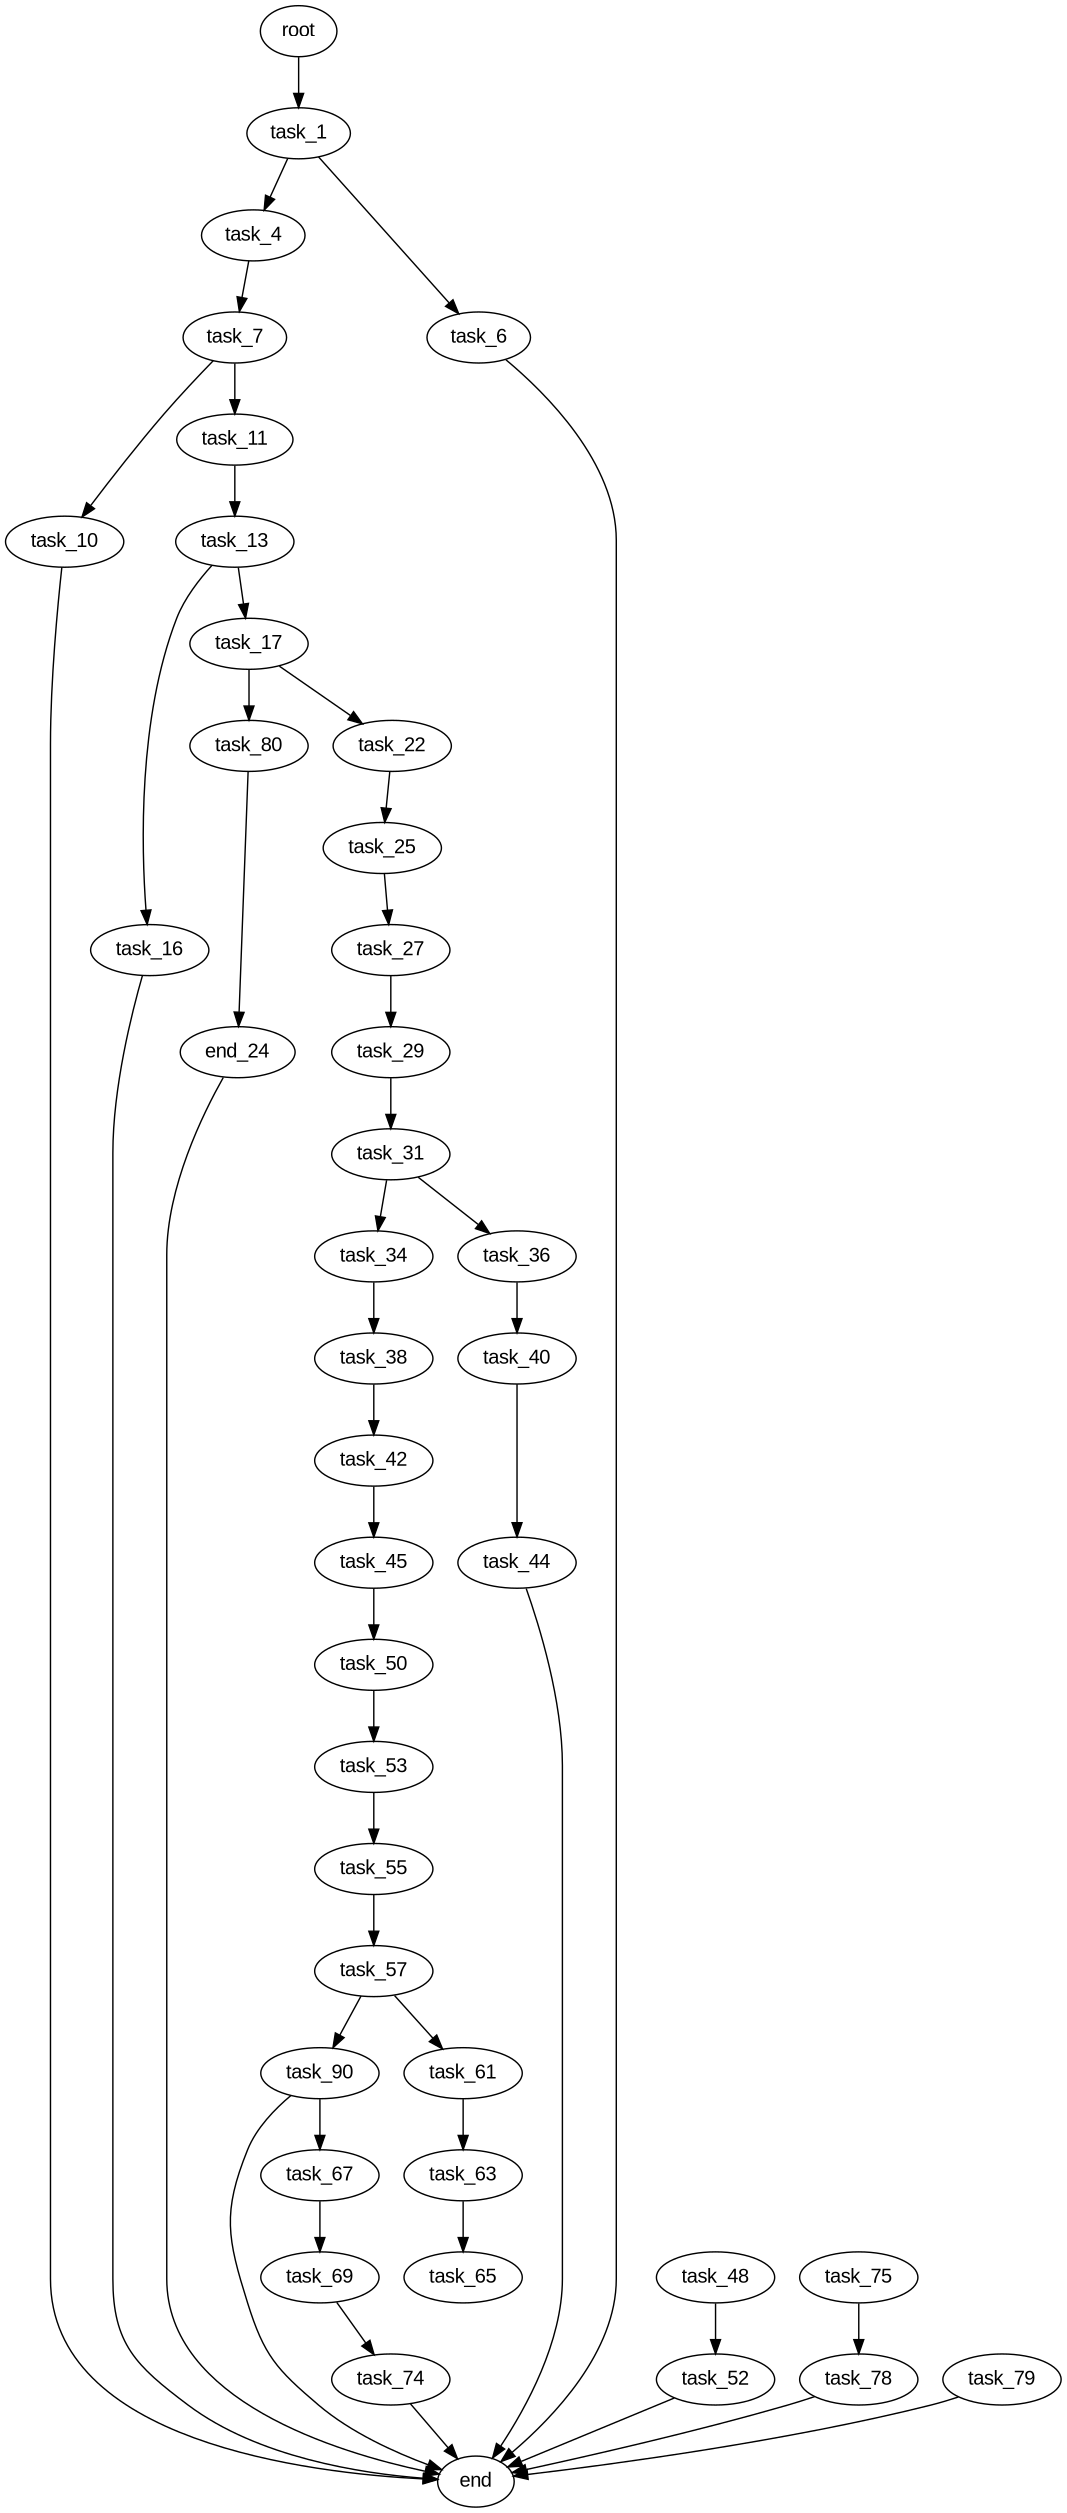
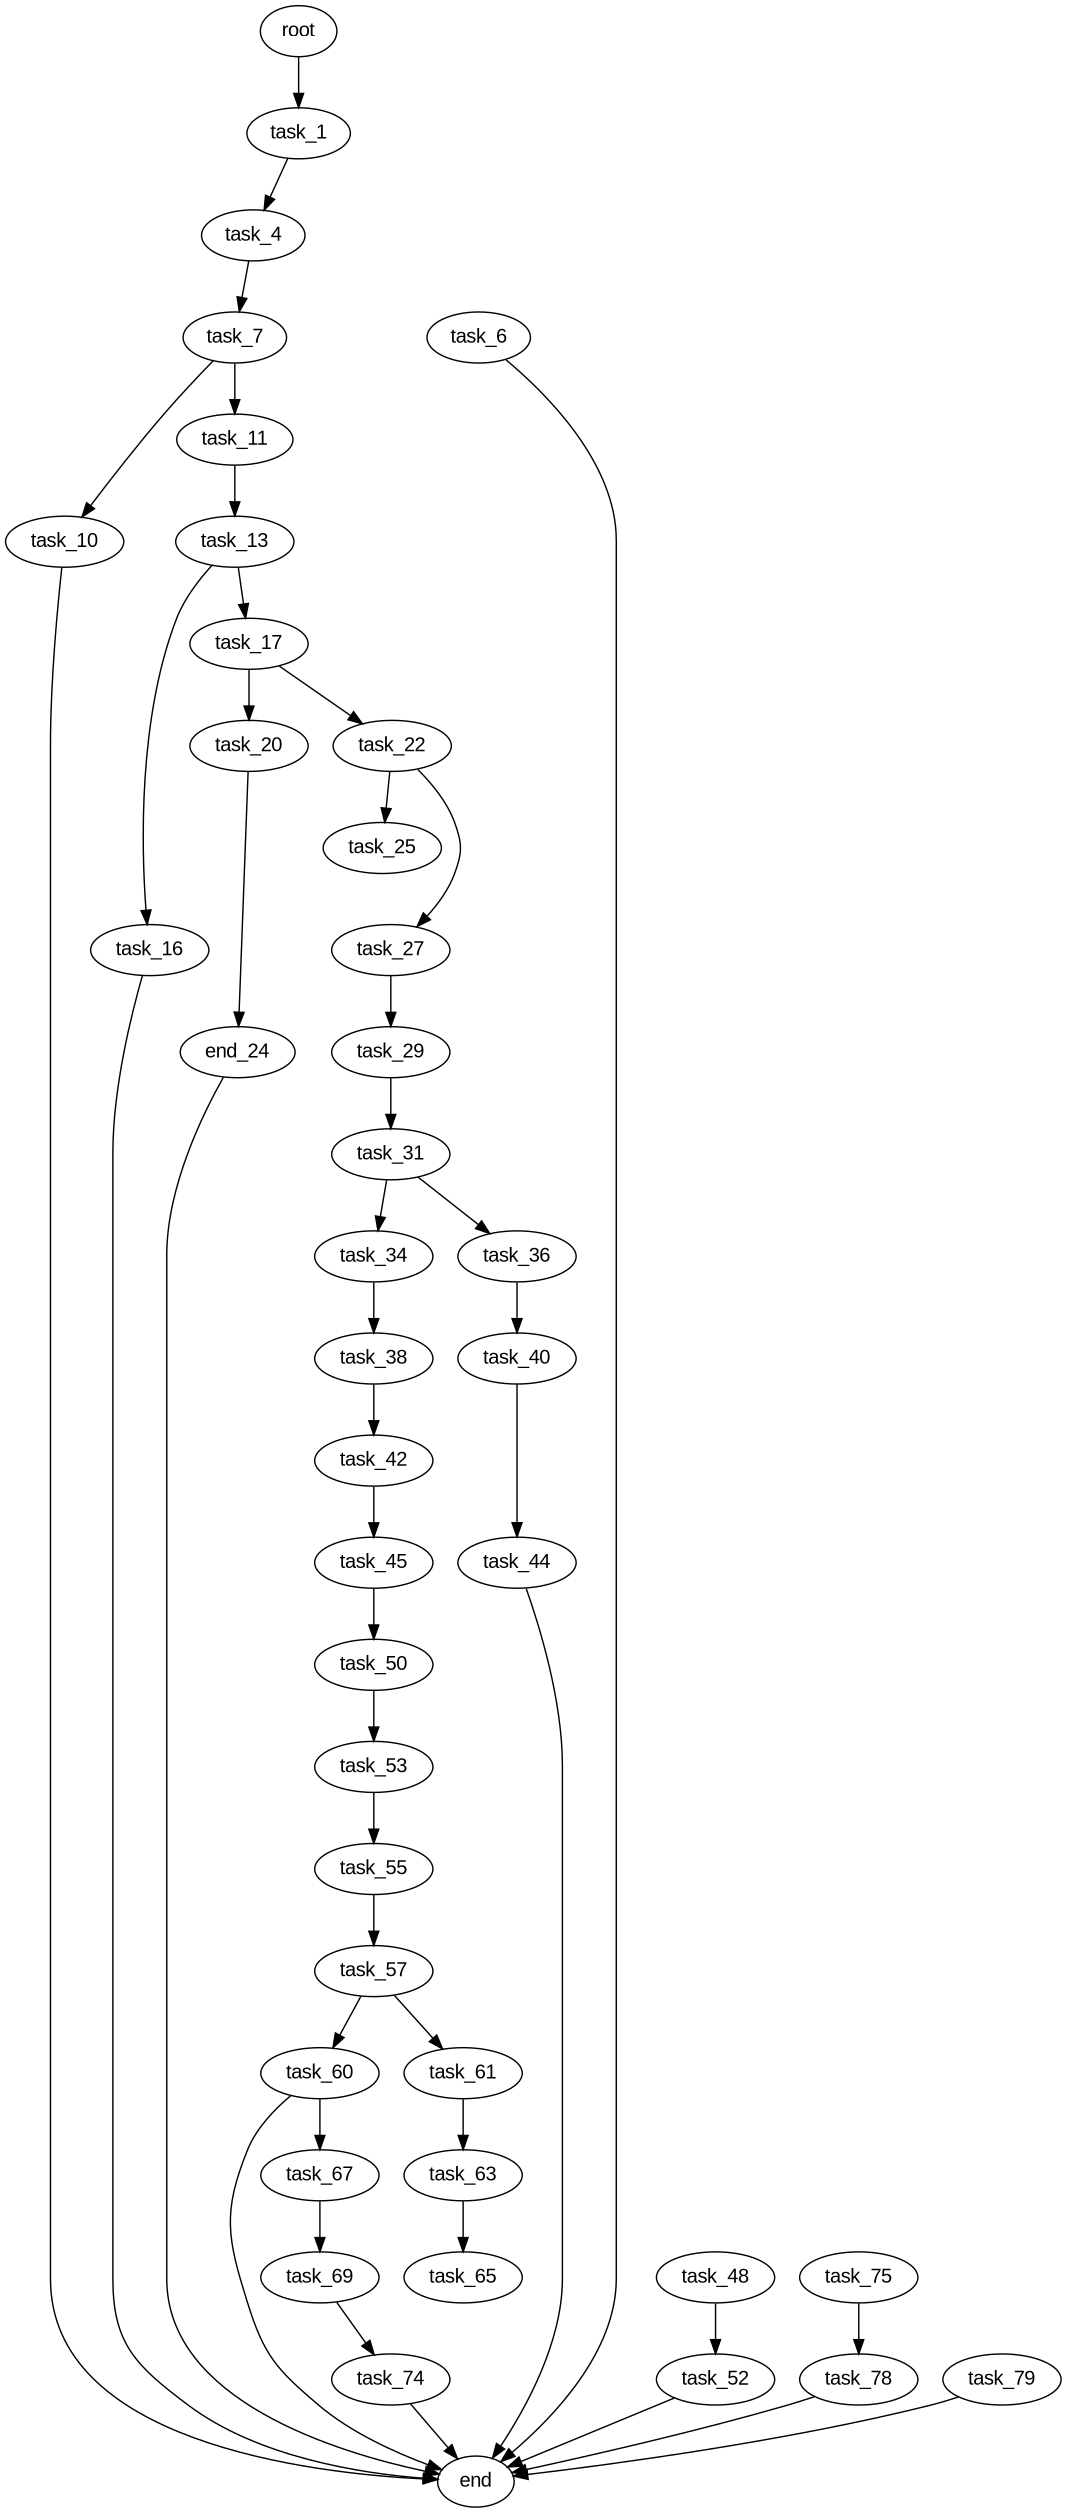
edge "task_1" -> "task_6": removed
node "task_80": label "task_80" -> "task_20"
edge "task_25" -> "task_27": now "task_22" -> "task_27"
node "task_90": label "task_90" -> "task_60"
